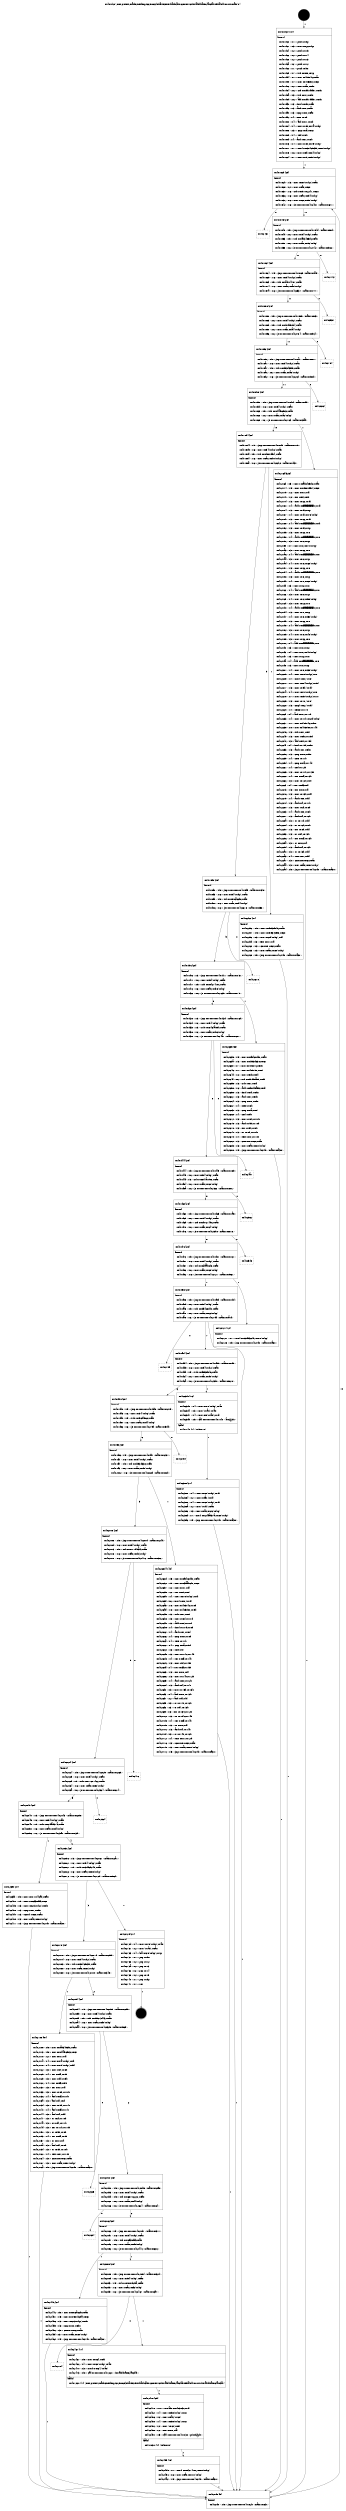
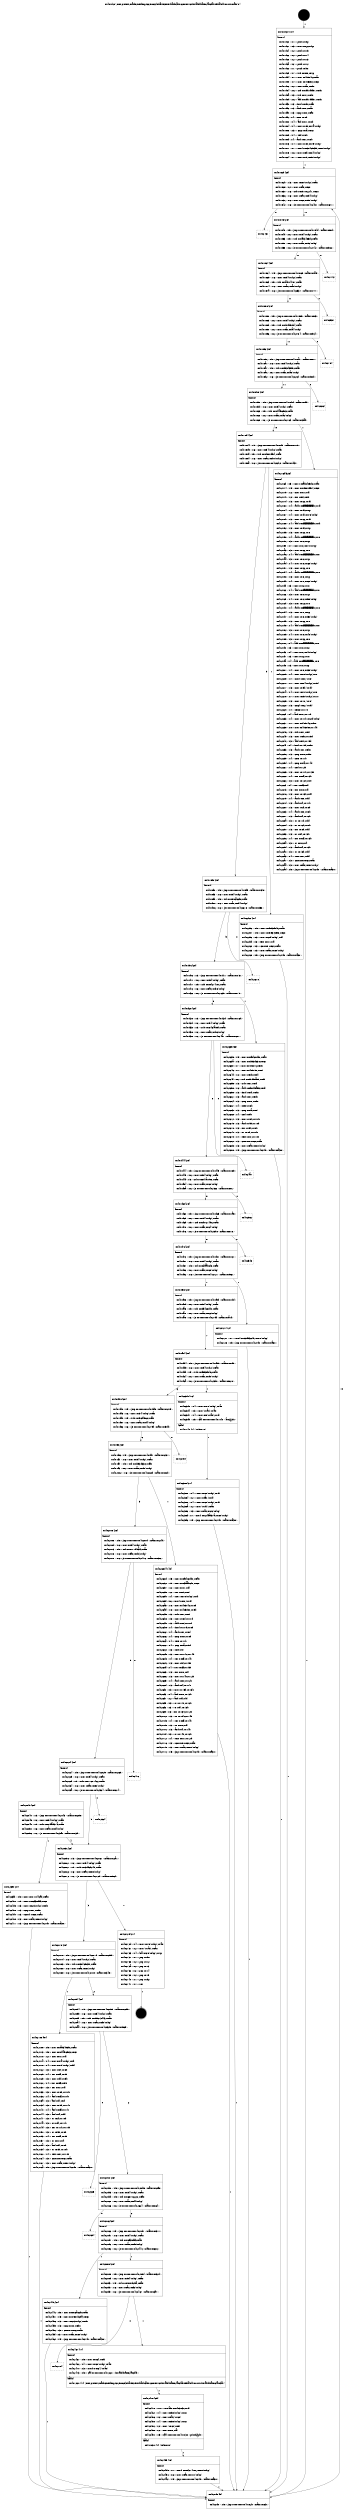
node "0x4027df": removed
edge "0x402024 [28]" -> "0x402040 [28]": now "0x402024 [28]" -> "0x40205c [28]"
edge "0x401f98 [28]" -> "0x4027f0 [5]": now "0x402721 [12]" -> "0x4027f0 [5]"
